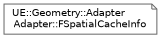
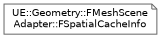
node "UE::Geometry::Adapter Adapter::FSpatialCacheInfo": label "UE::Geometry::Adapter Adapter::FSpatialCacheInfo" -> "UE::Geometry::FMeshScene Adapter::FSpatialCacheInfo"
